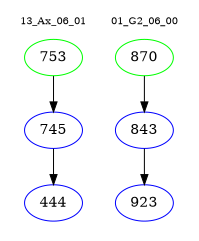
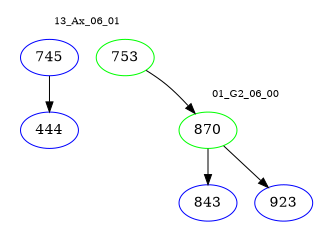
edge "753" -> "745": now "753" -> "870"
edge "843" -> "923": now "870" -> "923"
